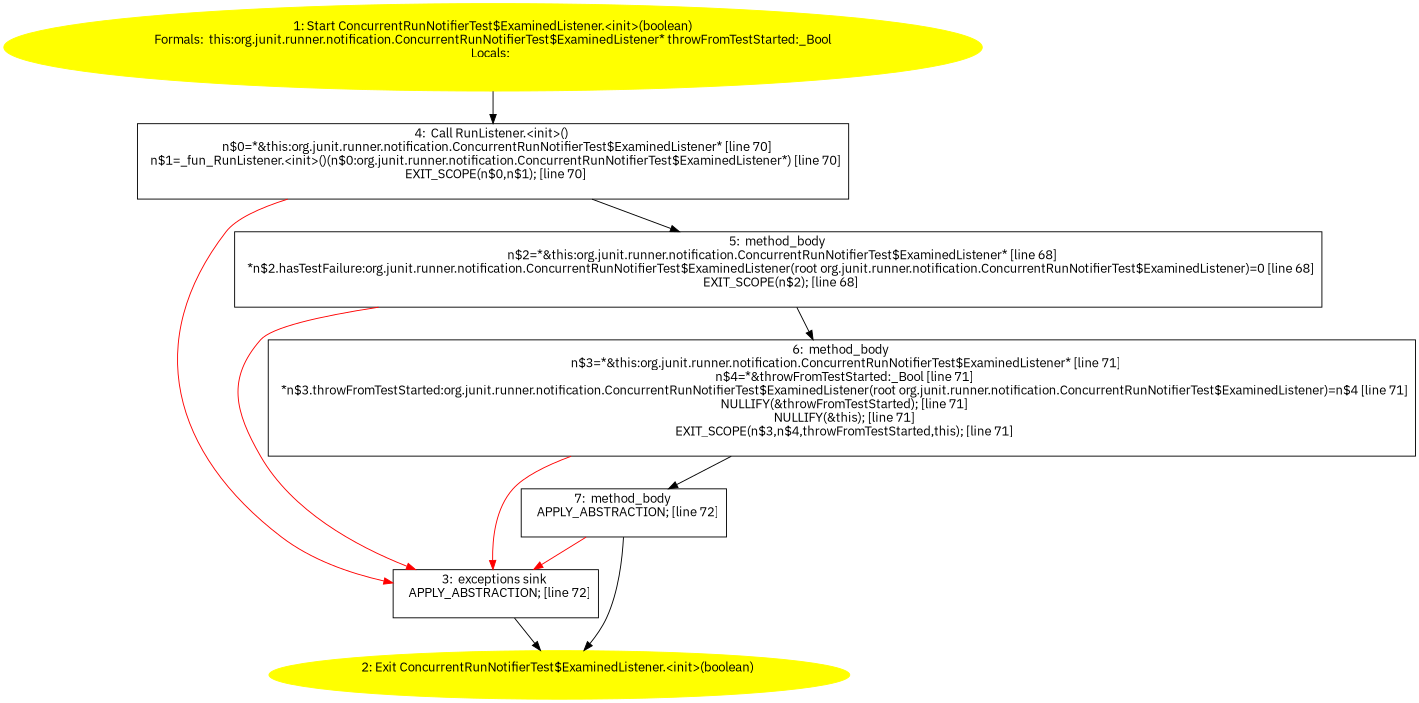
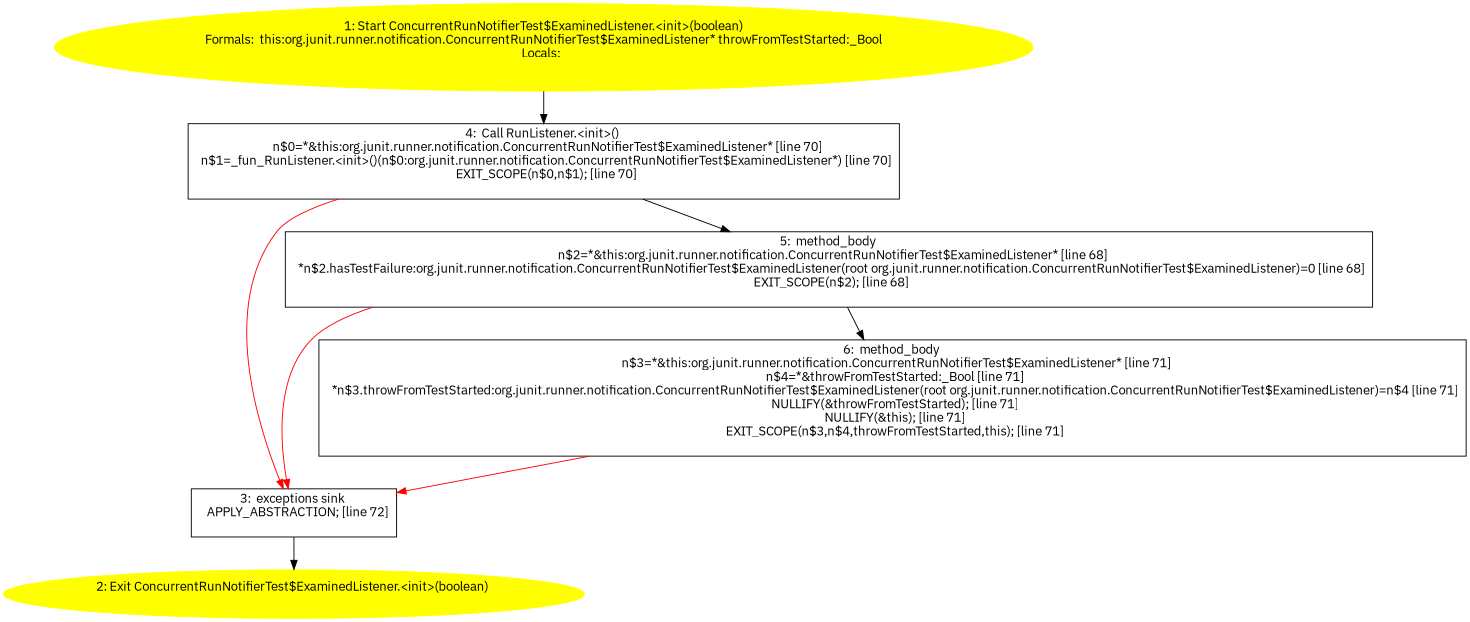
node "7:  method_body APPLY_ABSTRACTION; [line 72]": removed
